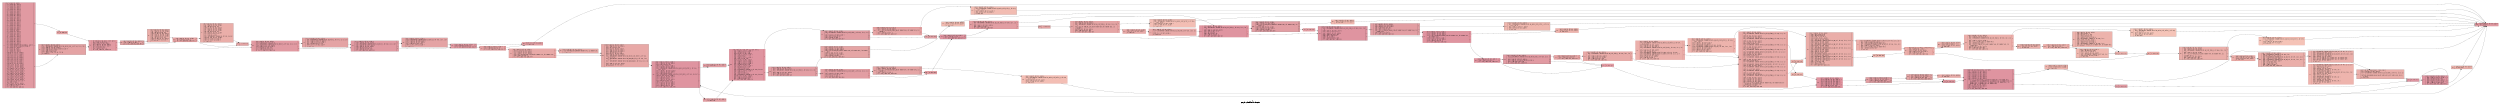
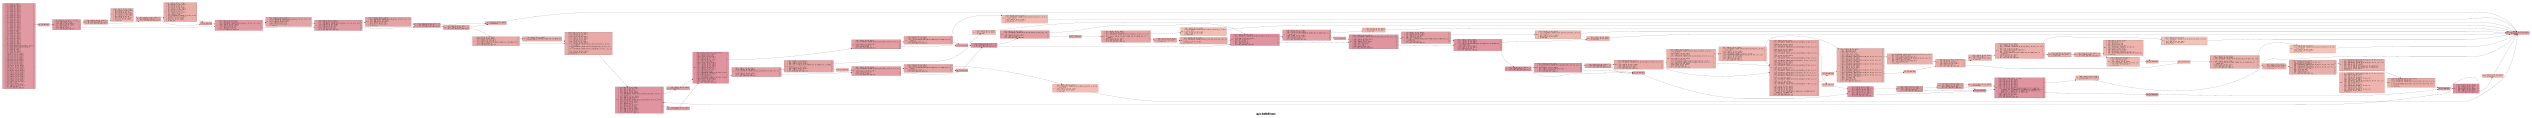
node "64:": removed
node "233:": added
